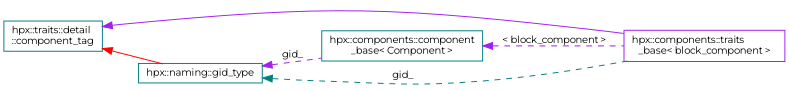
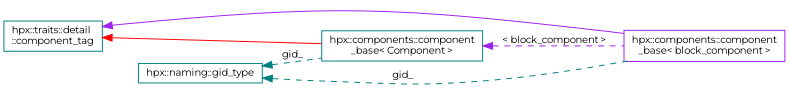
node "hpx::components::traits _base< block_component >": label "hpx::components::traits _base< block_component >" -> "hpx::components::component _base< block_component >"
edge "hpx::naming::gid_type" -> "hpx::traits::detail ::component_tag": now "hpx::components::component _base< Component >" -> "hpx::traits::detail ::component_tag"
edge "hpx::components::component _base< Component >" -> "hpx::naming::gid_type": color purple -> teal
